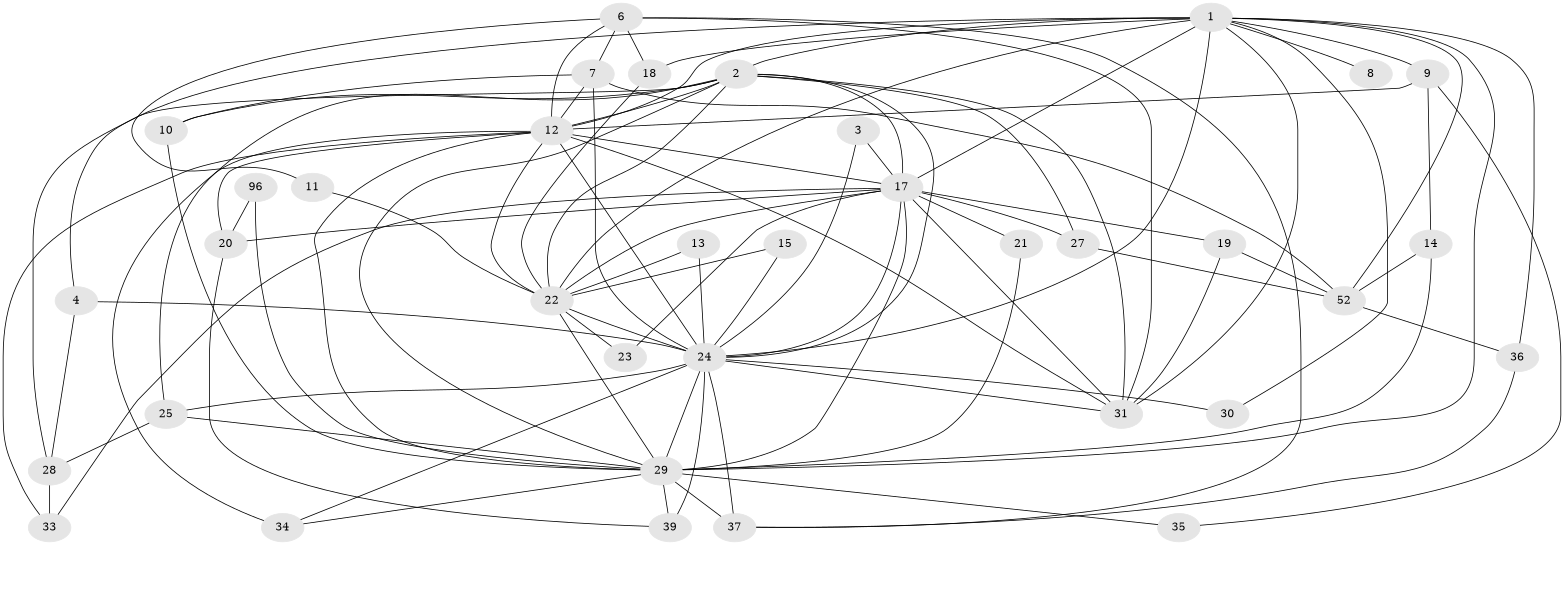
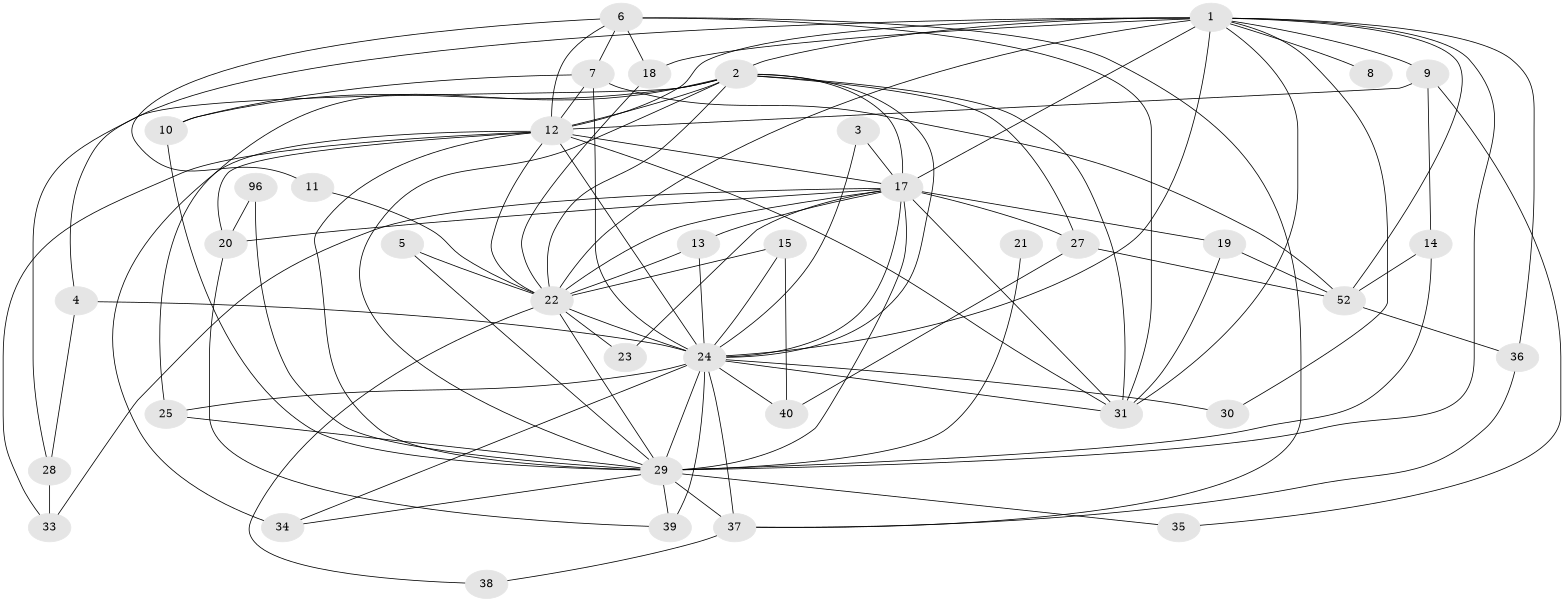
edge "17" -- "21": now "17" -- "13"
node "5": added
node "40": added
edge "25" -- "28": removed
node "38": added
